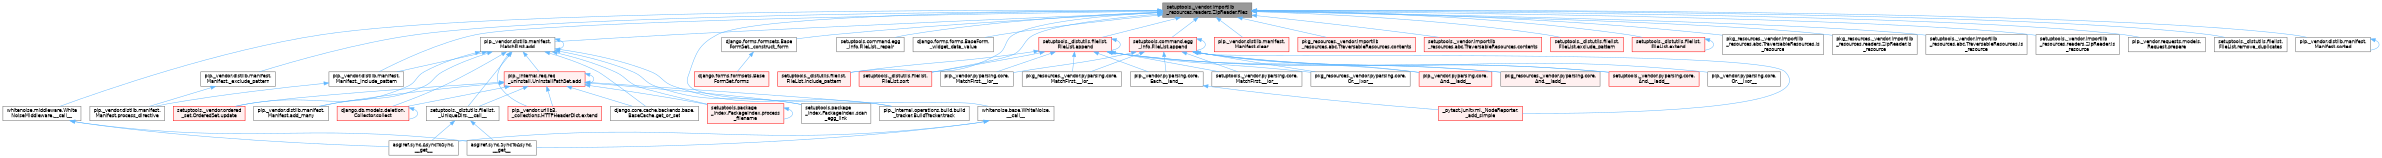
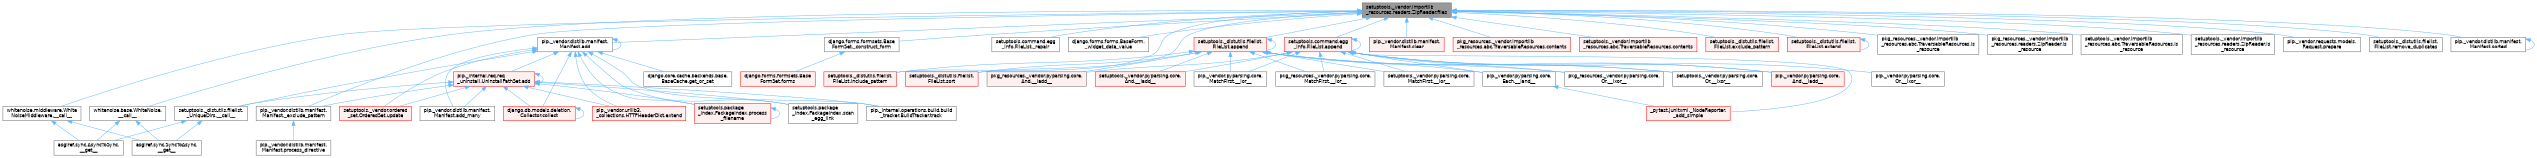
node "pip._vendor.distlib.manifest. MatchFirst.add": label "pip._vendor.distlib.manifest. MatchFirst.add" -> "pip._vendor.distlib.manifest. Manifest.add"
node "pip._vendor.distlib.manifest. Manifest._include_pattern": removed
node "setuptools._vendor.pyparsing.core. Or.__ixor__": added
edge "django.core.cache.backends.base. BaseCache.get_or_set" -> "pip._internal.req.req _uninstall.UninstallPathSet.add": now "pip._vendor.distlib.manifest. Manifest._exclude_pattern" -> "pip._internal.req.req _uninstall.UninstallPathSet.add"
